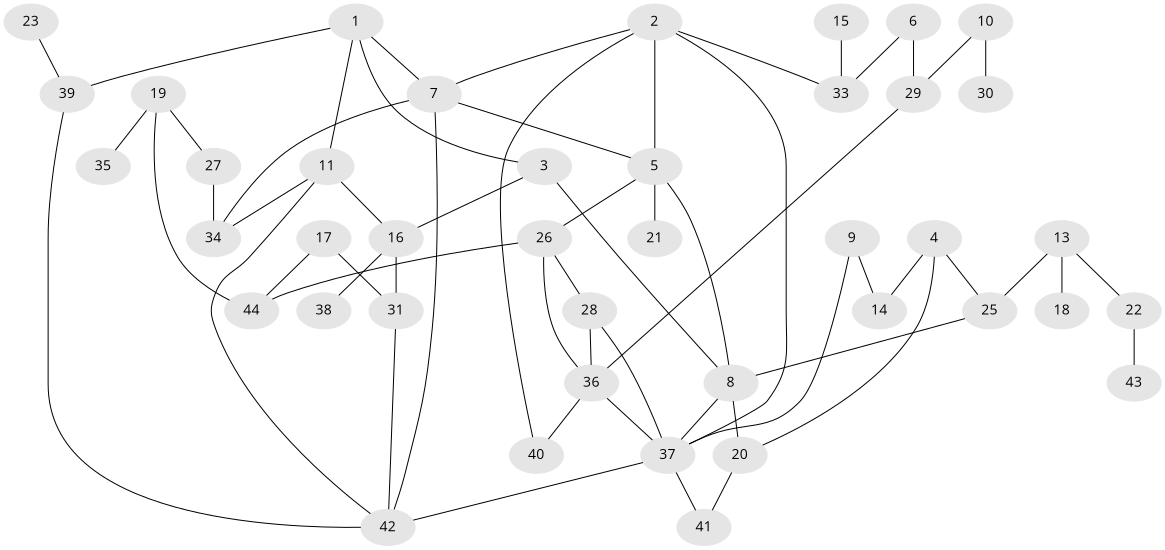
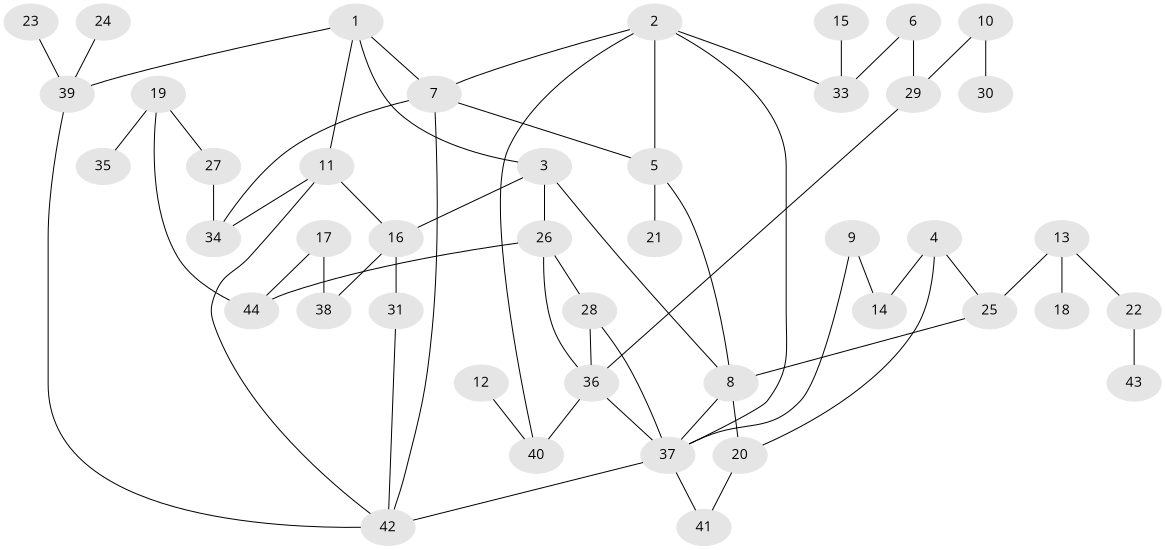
node "24": added
edge "5" -- "26": now "3" -- "26"
edge "17" -- "31": now "17" -- "38"
node "12": added
